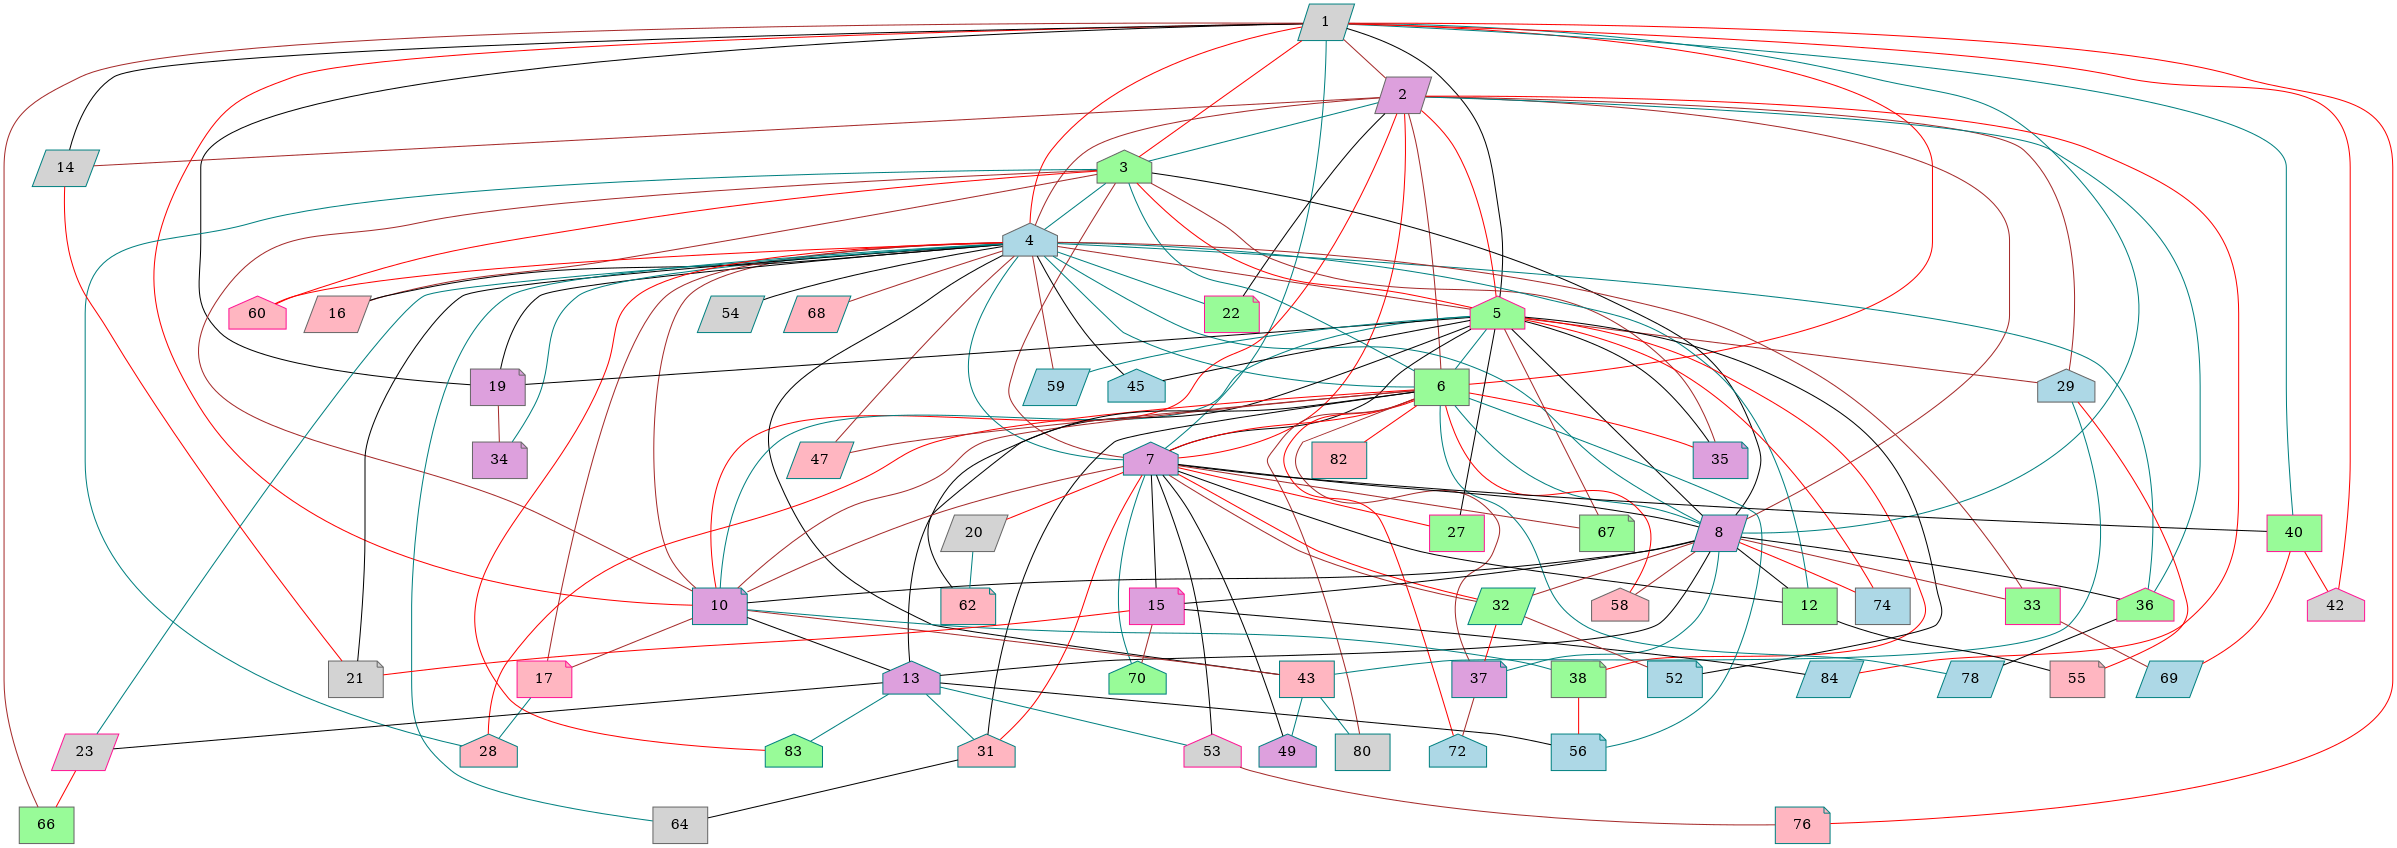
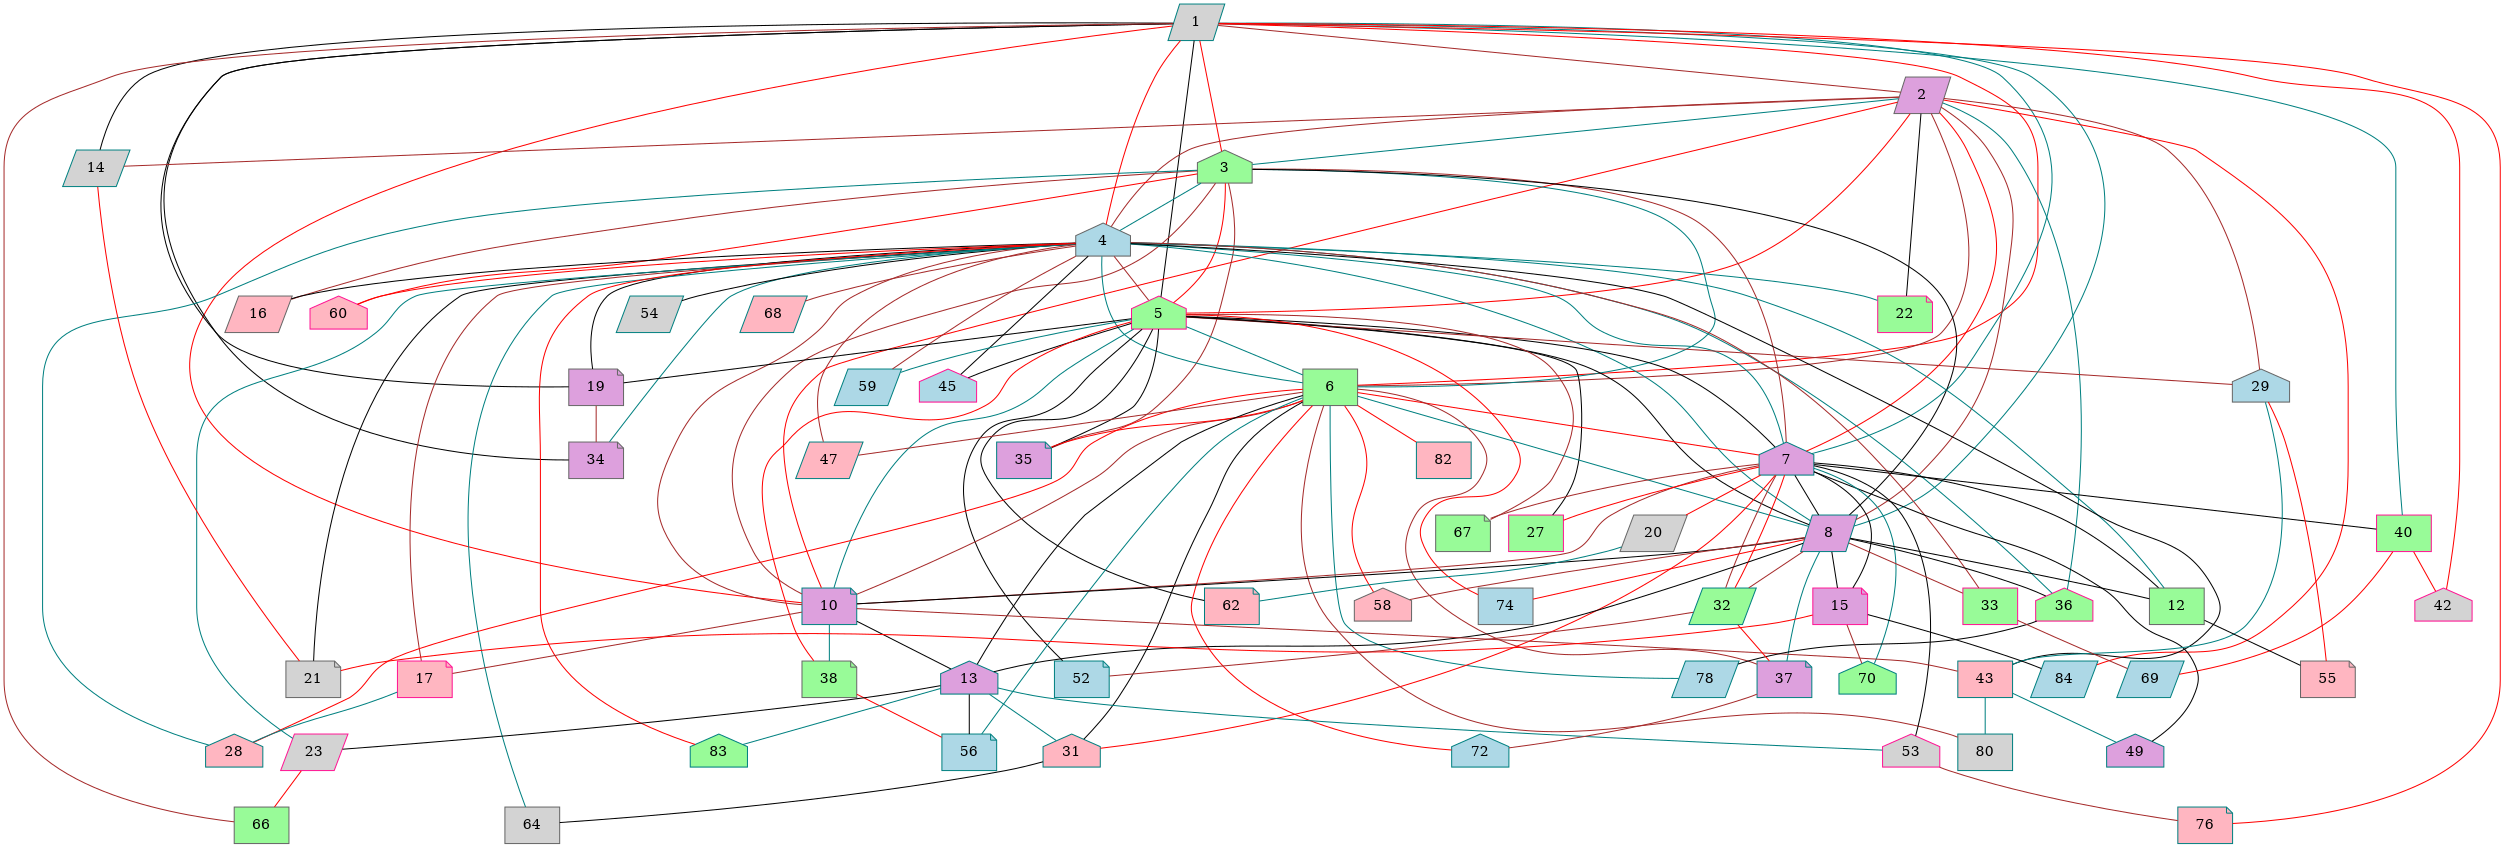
edge "1" -- "34": added
node "45": color teal -> deeppink
